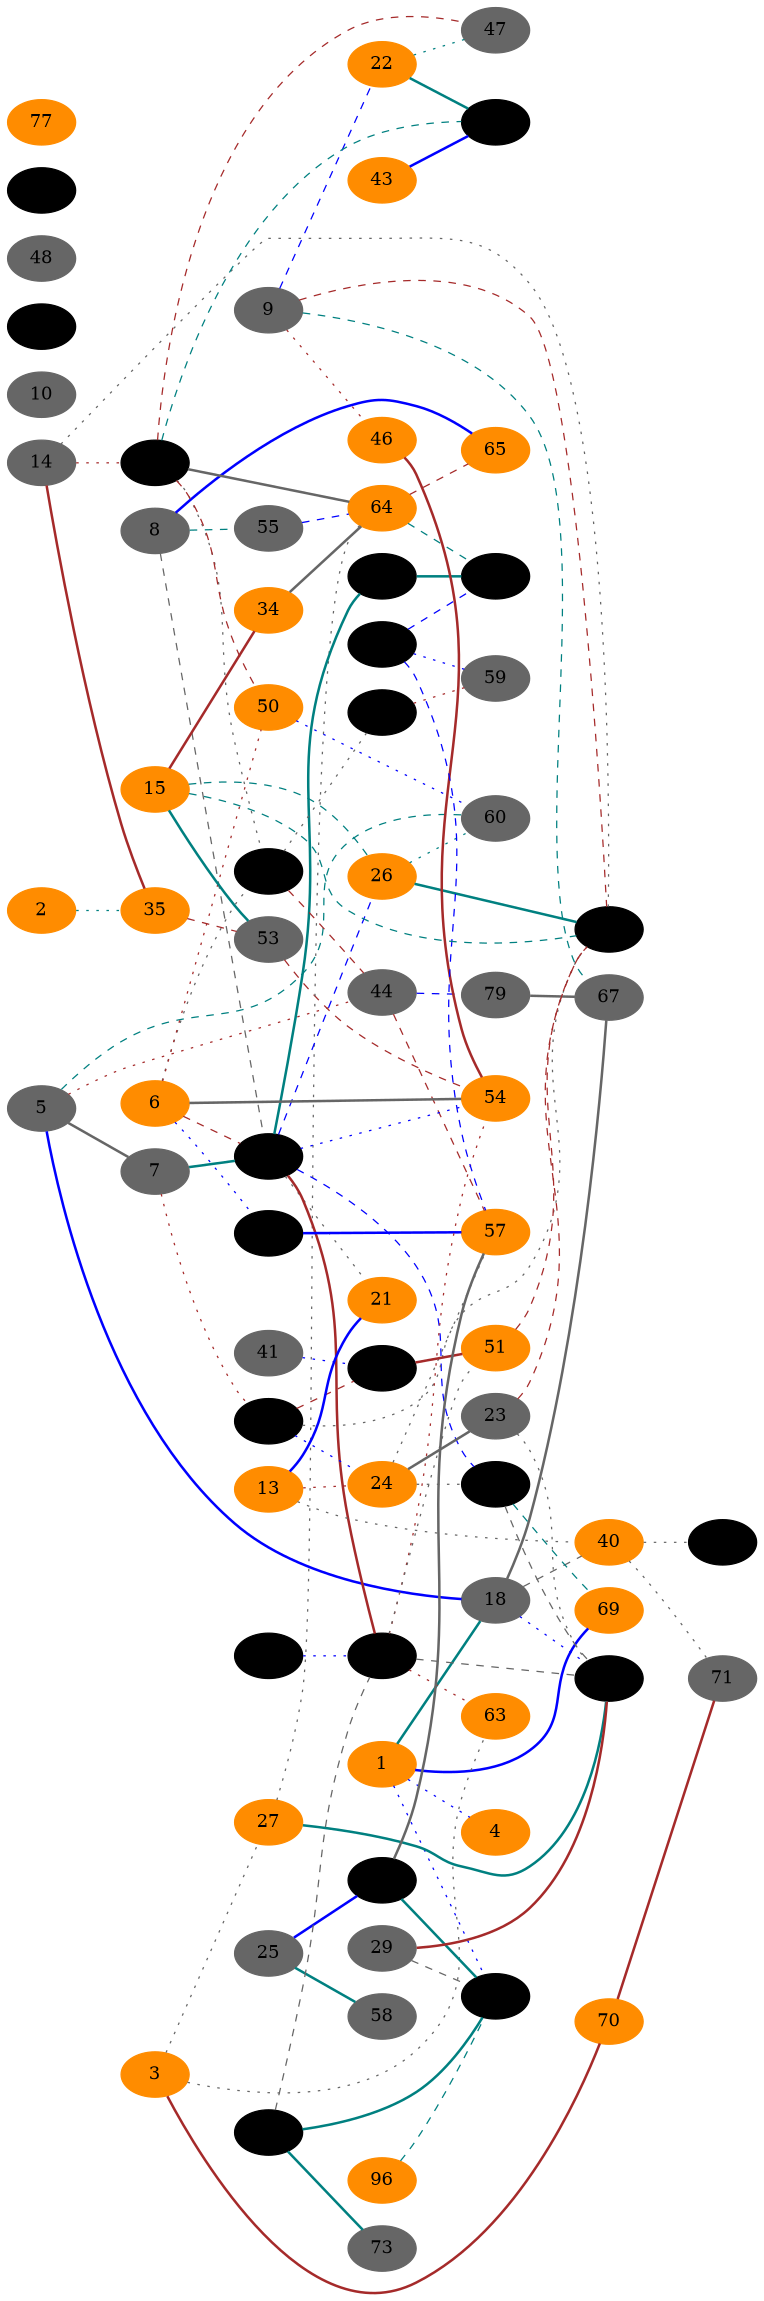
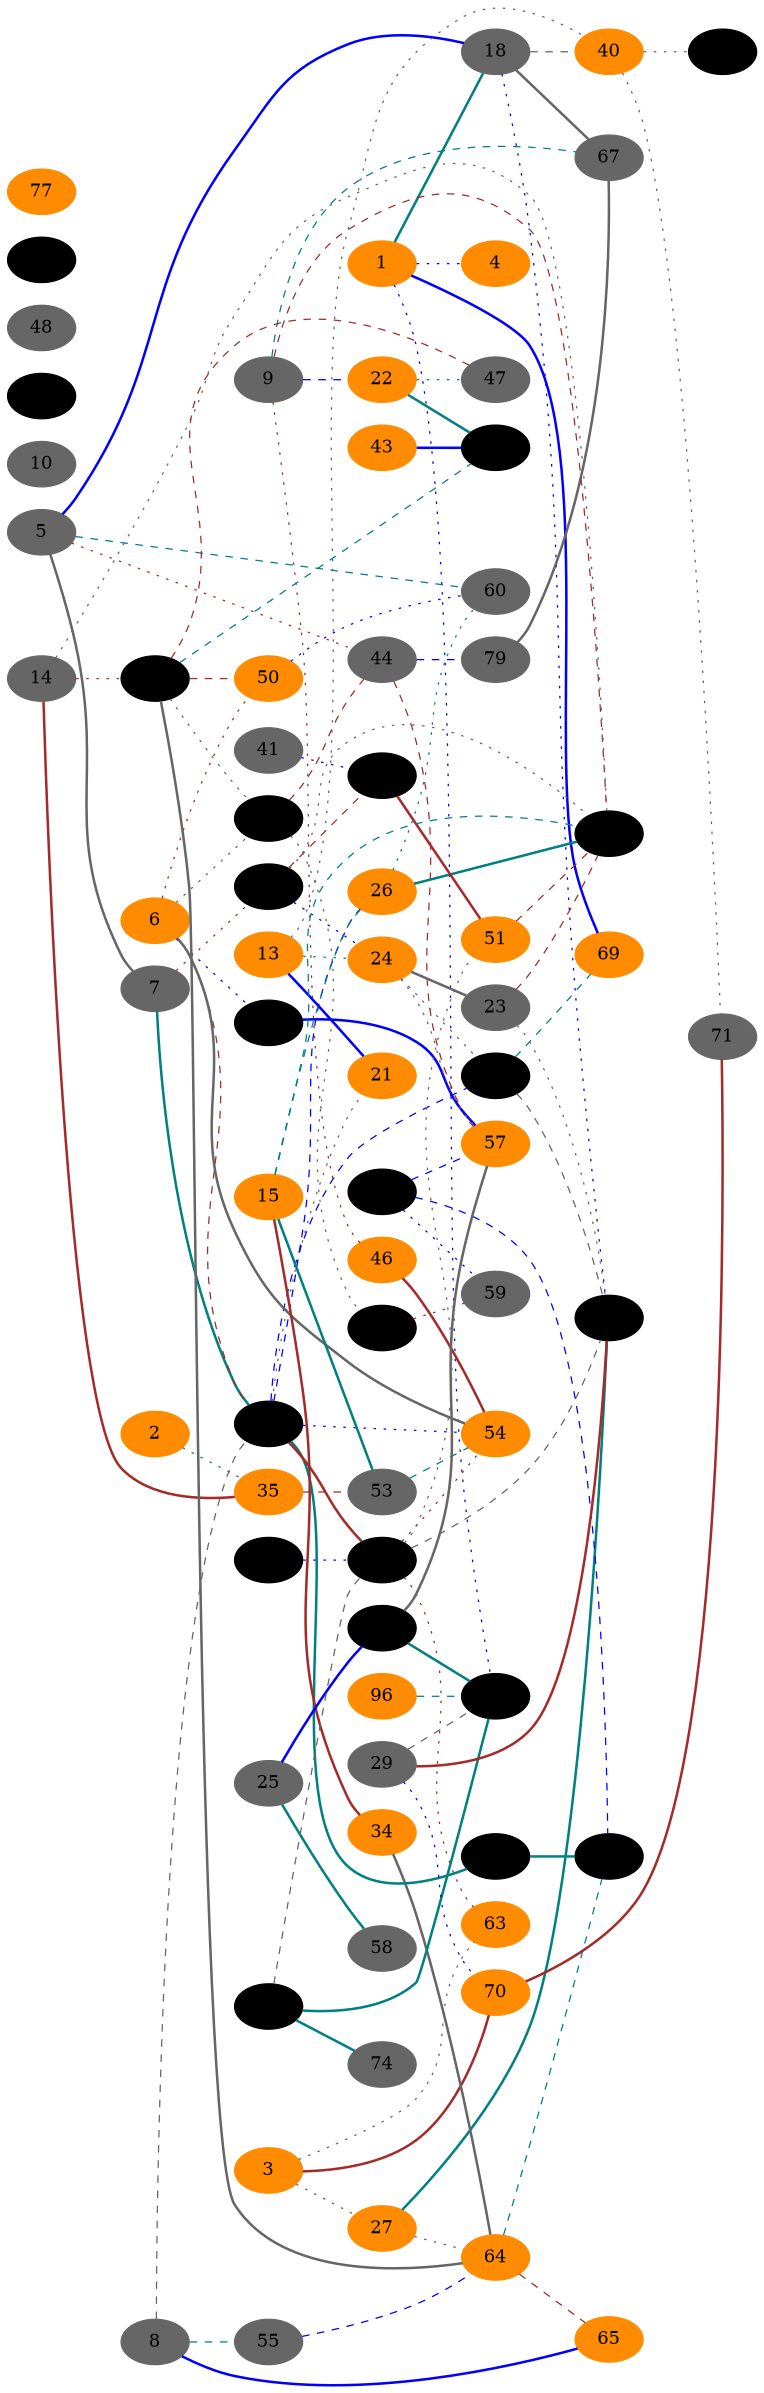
edge "53" -- "54": color brown -> teal
edge "24" -- "13": color brown -> teal
edge "29" -- "70": added
node "73": label "73" -> "74"
